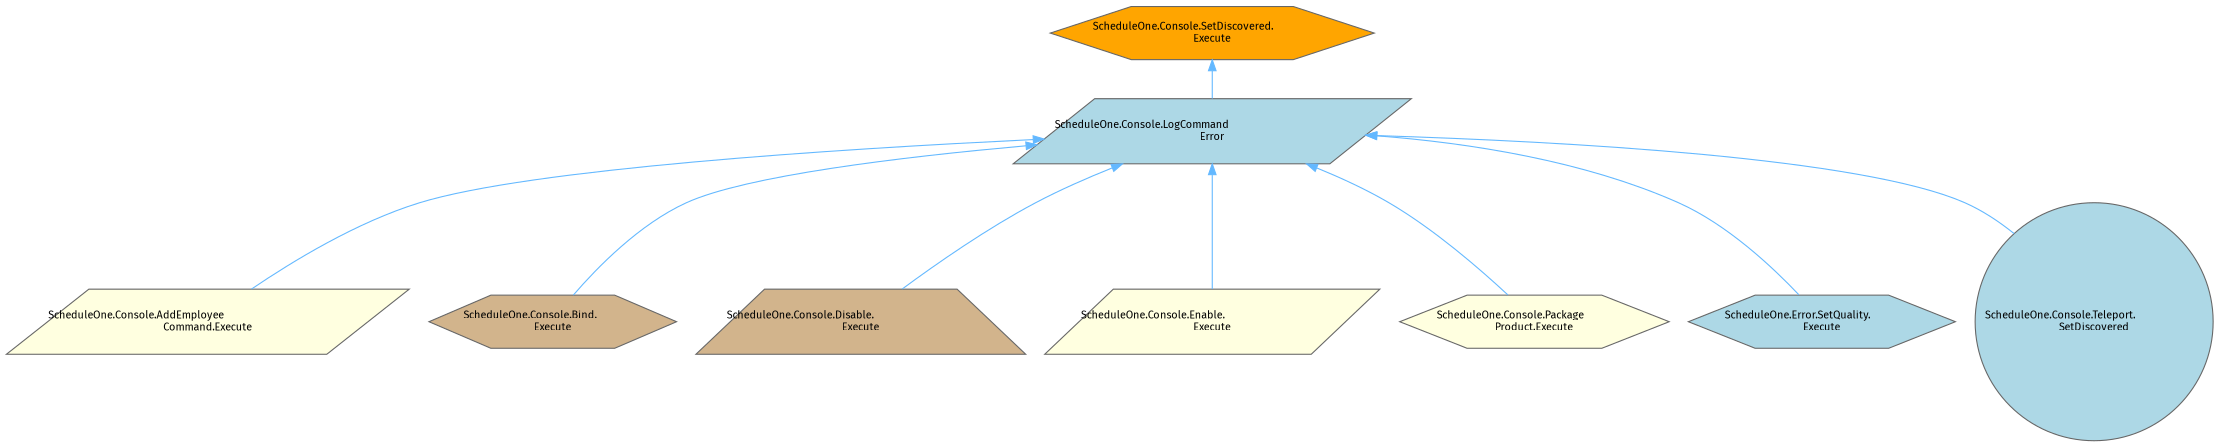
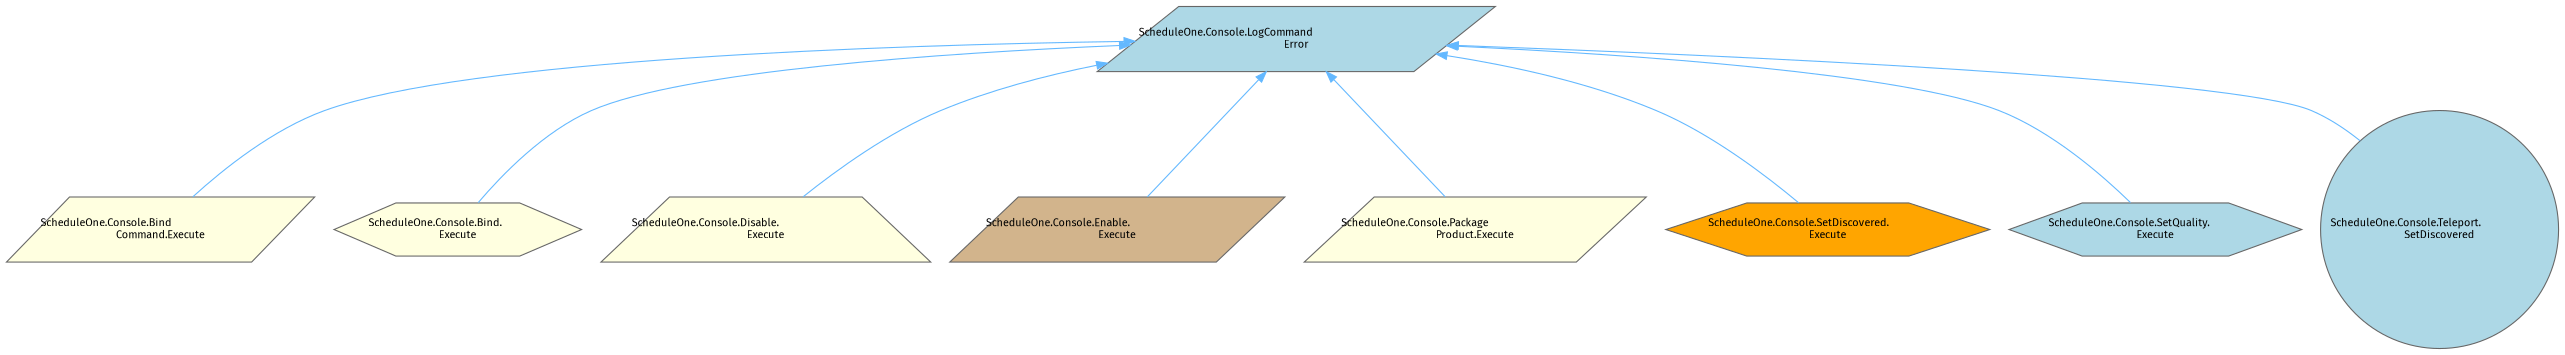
edge "ScheduleOne.Console.LogCommand Error" -> "ScheduleOne.Console.SetDiscovered. Execute": reversed
node "ScheduleOne.Console.AddEmployee Command.Execute": label "ScheduleOne.Console.AddEmployee Command.Execute" -> "ScheduleOne.Console.Bind Command.Execute"
node "ScheduleOne.Console.Bind. Execute": fillcolor tan -> lightyellow
node "ScheduleOne.Console.Disable. Execute": fillcolor tan -> lightyellow
node "ScheduleOne.Console.Enable. Execute": fillcolor lightyellow -> tan
node "ScheduleOne.Console.Package Product.Execute": shape hexagon -> parallelogram
node "ScheduleOne.Error.SetQuality. Execute": label "ScheduleOne.Error.SetQuality. Execute" -> "ScheduleOne.Console.SetQuality. Execute"
